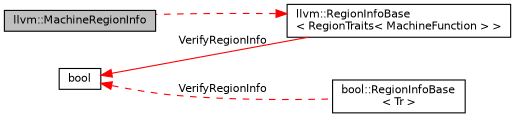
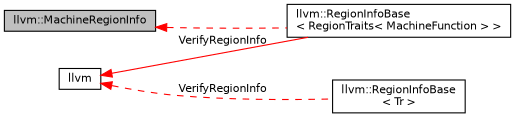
edge "llvm::MachineRegionInfo" -> "llvm::RegionInfoBase < RegionTraits< MachineFunction > >": reversed
node "bool": label "bool" -> "llvm"
node "bool::RegionInfoBase < Tr >": label "bool::RegionInfoBase < Tr >" -> "llvm::RegionInfoBase < Tr >"
